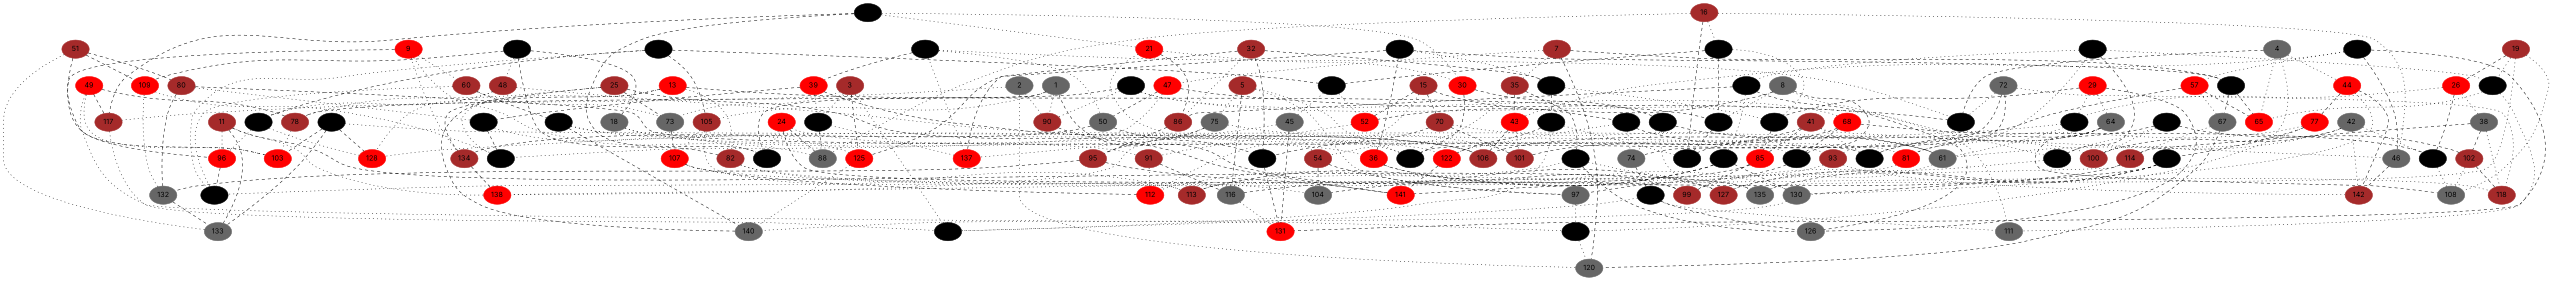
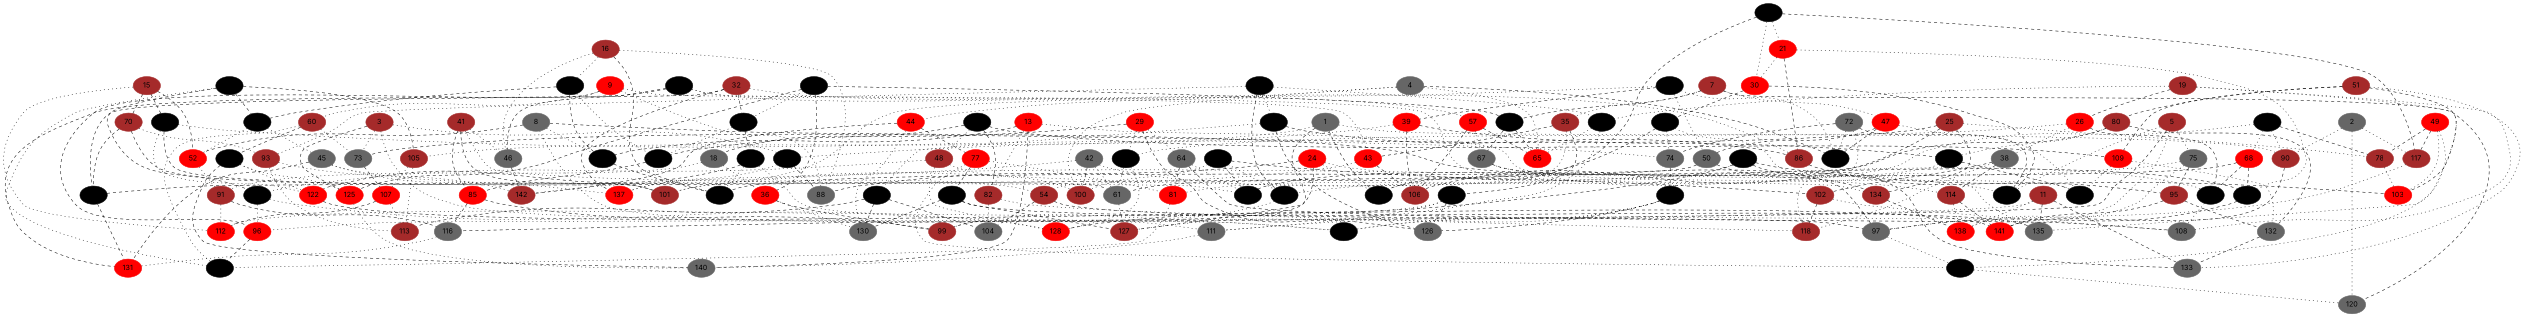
edge "130" -- "140": now "111" -- "140"
edge "67" -- "120": now "67" -- "97"
